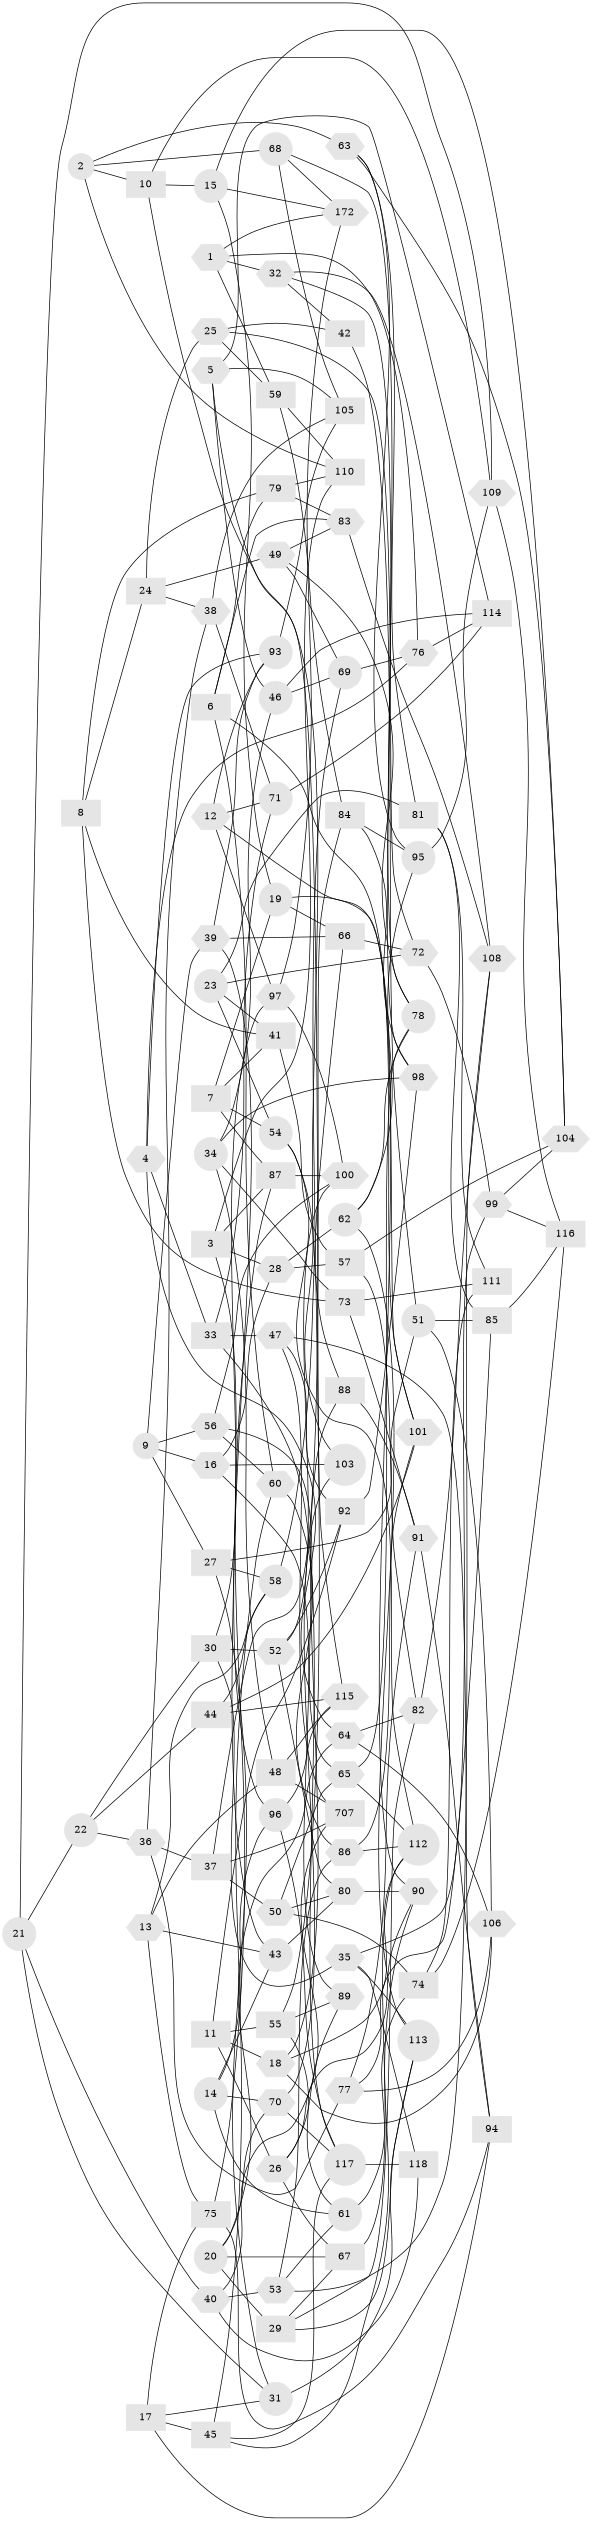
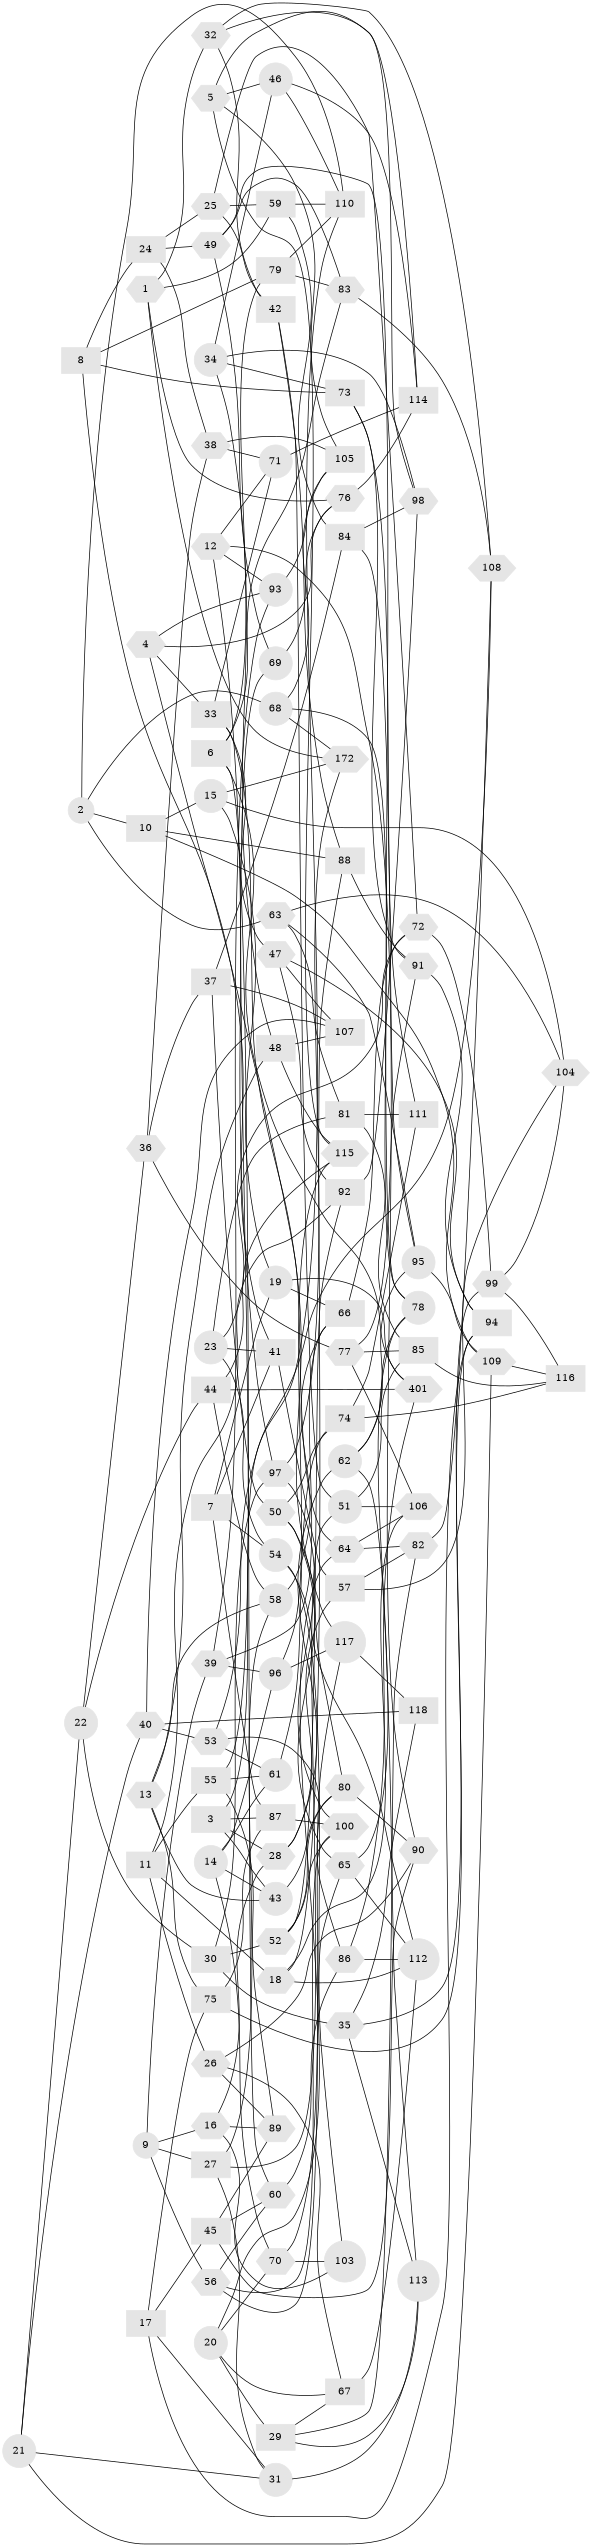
edge "42" -- "88": added
edge "69" -- "46": now "110" -- "46"
node "101": label "101" -> "401"
node "707": label "707" -> "107"
edge "117" -- "45": now "89" -- "45"
